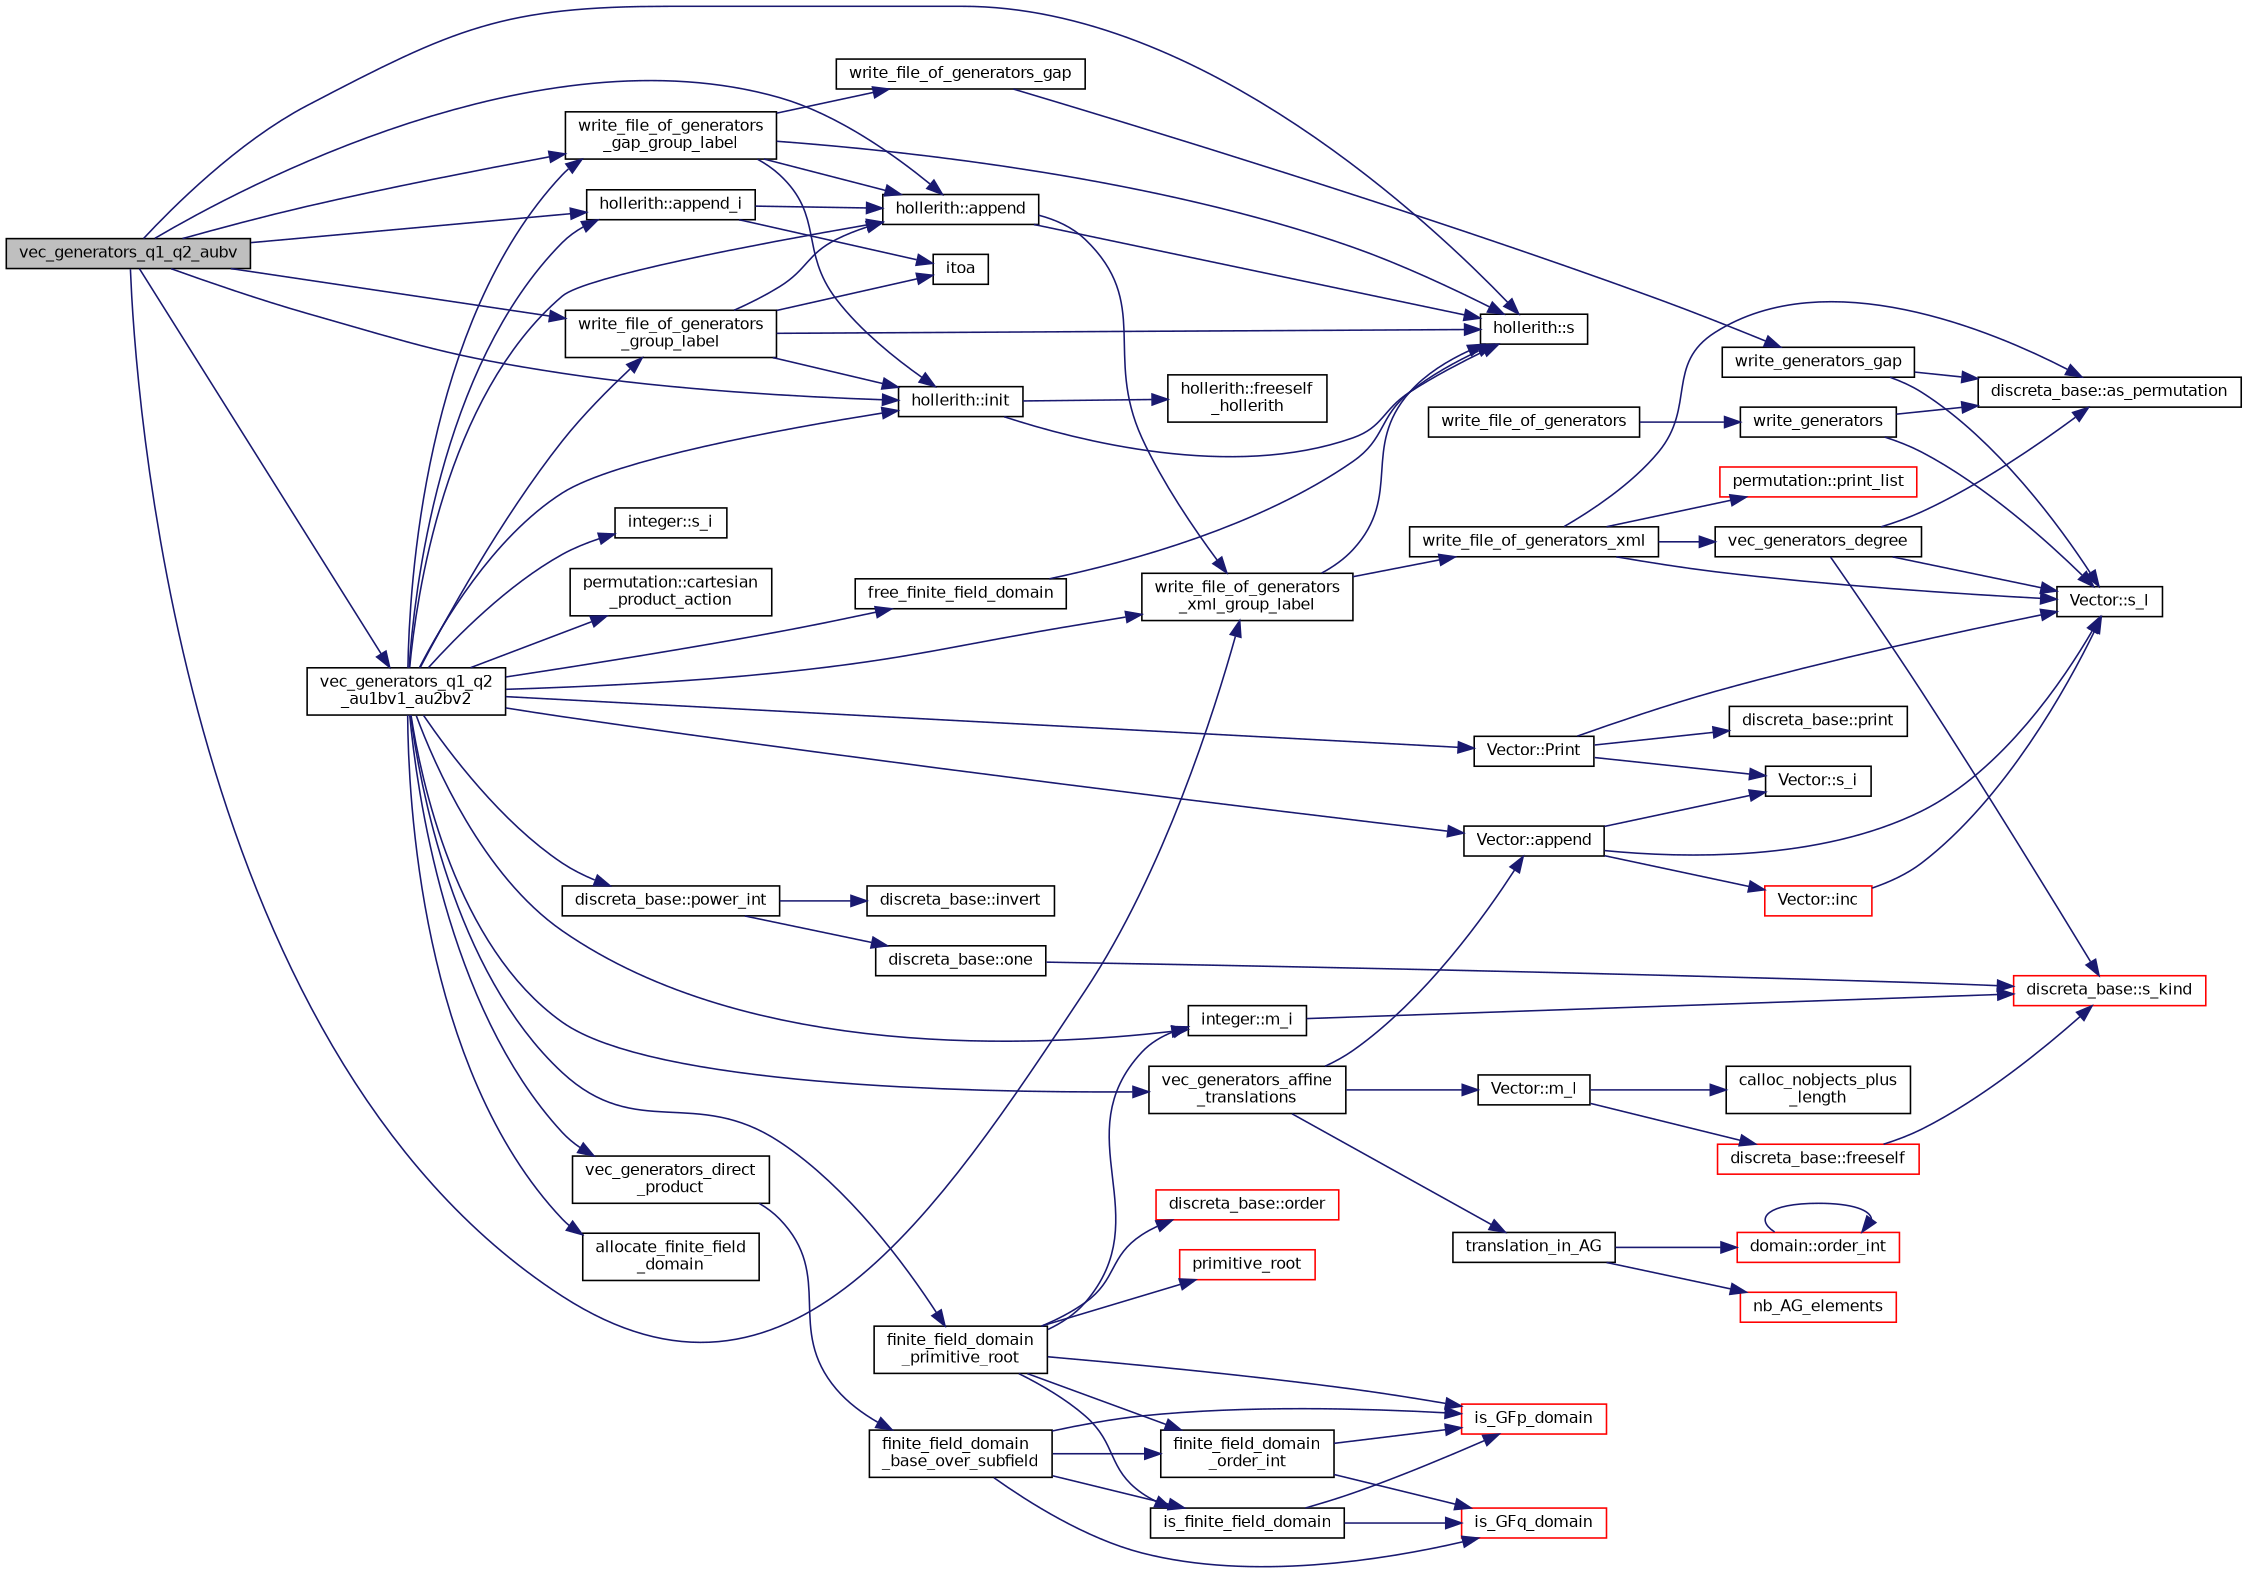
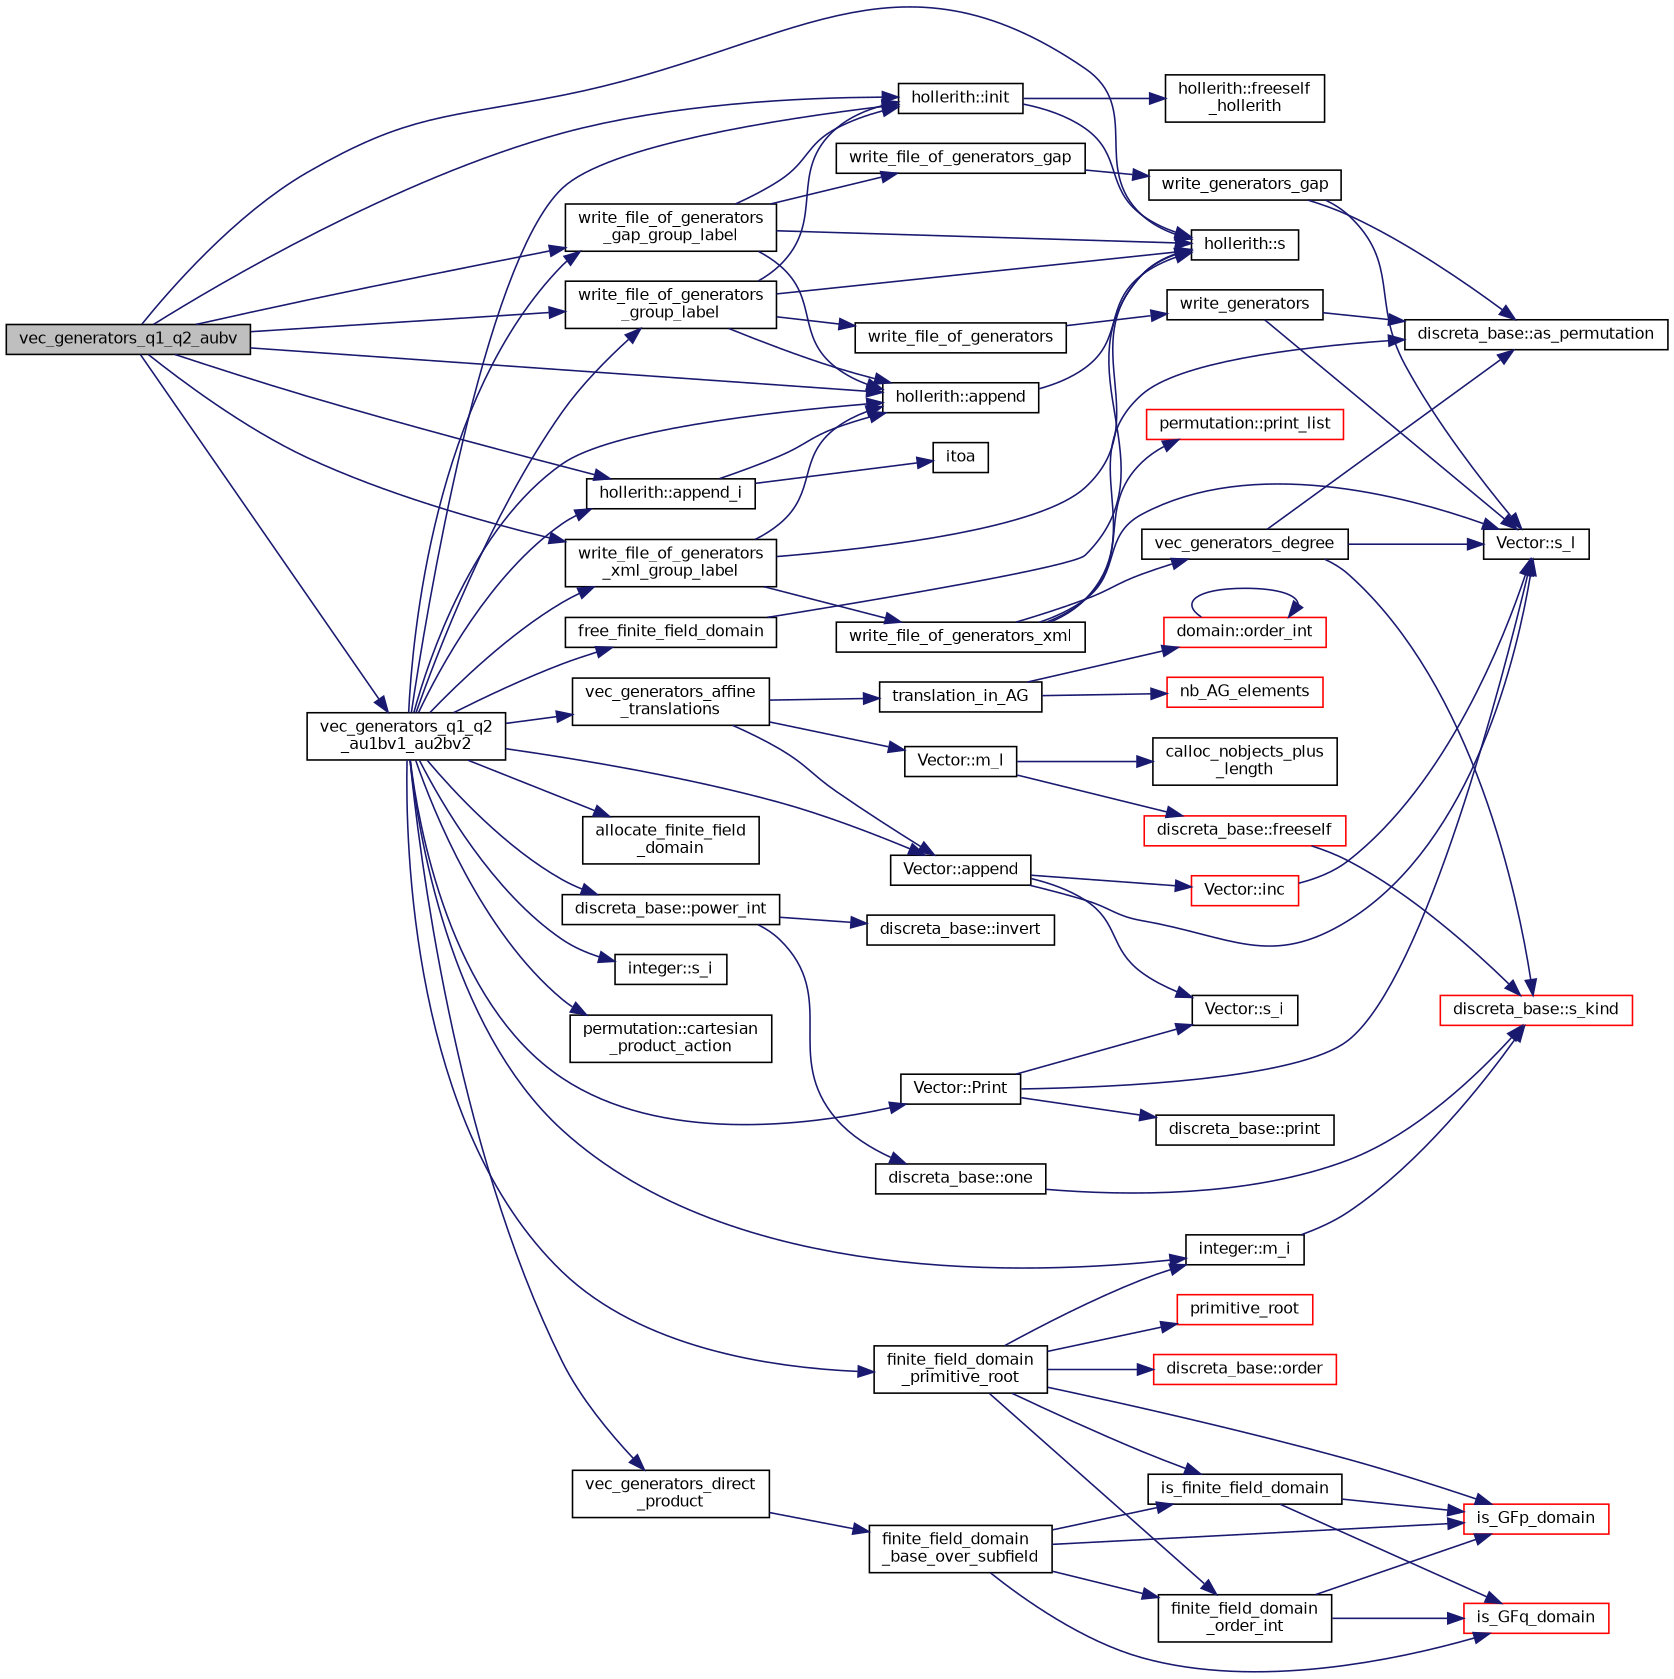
edge "write_file_of_generators _group_label" -> "itoa": now "write_file_of_generators _group_label" -> "write_file_of_generators"
edge "hollerith::append" -> "write_file_of_generators _xml_group_label": reversed
